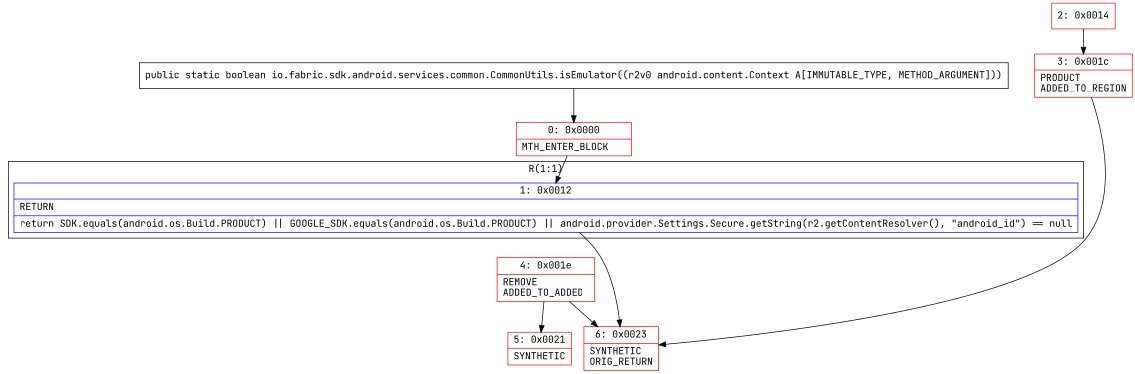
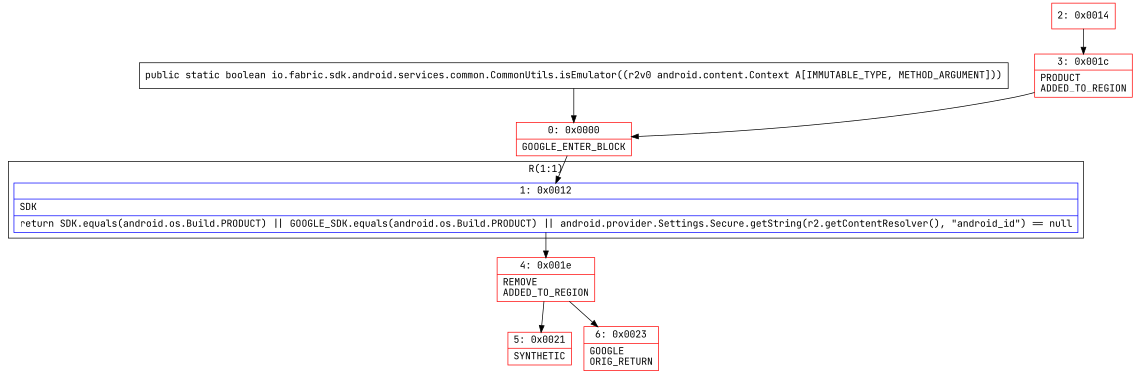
node "0: 0x0000": text "MTH_ENTER_BLOCK" -> "GOOGLE_ENTER_BLOCK"
node "1: 0x0012": text "RETURN" -> "SDK"
edge "1: 0x0012" -> "6: 0x0023": now "1: 0x0012" -> "4: 0x001e"
node "4: 0x001e": text "ADDED_TO_ADDED" -> "ADDED_TO_REGION"
edge "3: 0x001c" -> "6: 0x0023": now "3: 0x001c" -> "0: 0x0000"
node "6: 0x0023": text "SYNTHETIC" -> "GOOGLE"
